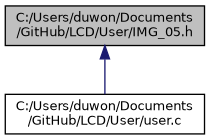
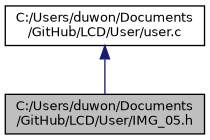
edge "C:/Users/duwon/Documents /GitHub/LCD/User/user.c" -> "C:/Users/duwon/Documents /GitHub/LCD/User/IMG_05.h": reversed
